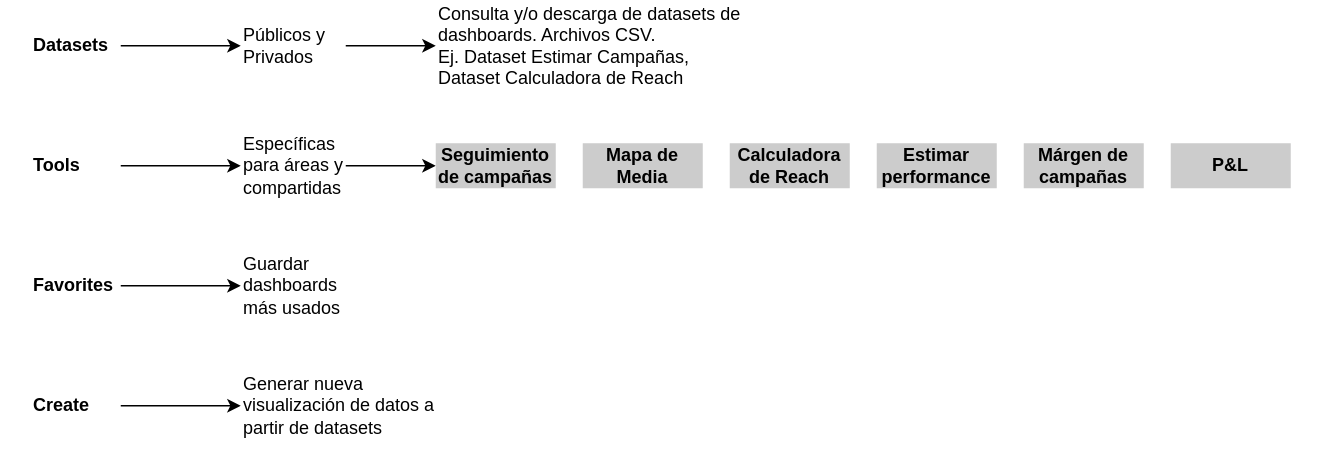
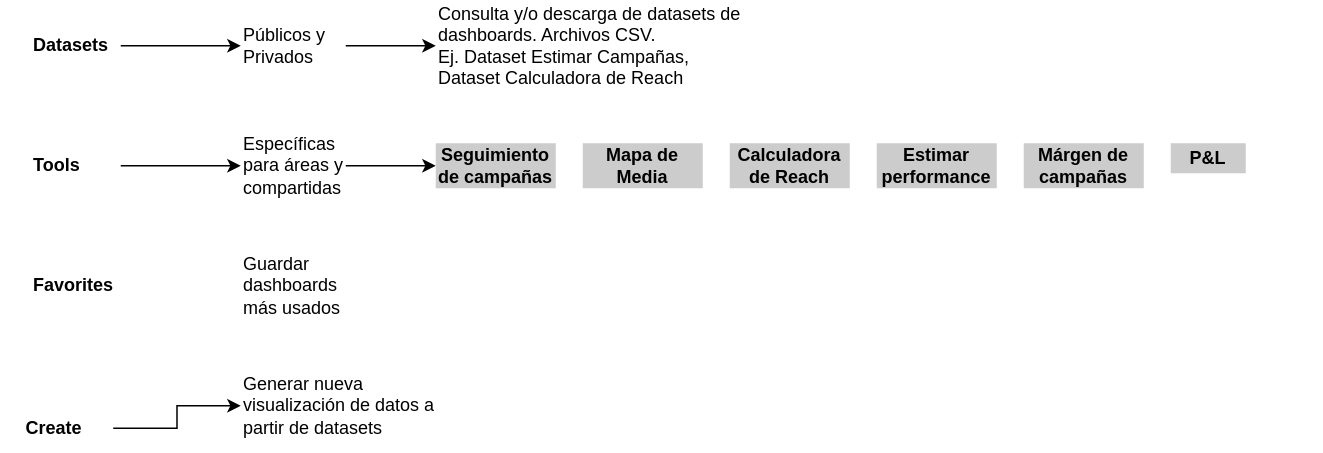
node "P&L": size 120x45 -> 75x30
edge "Favorites" -> "Guardar dashboards más usados": removed
node "Create": moved (76, 406) -> (68, 428)
